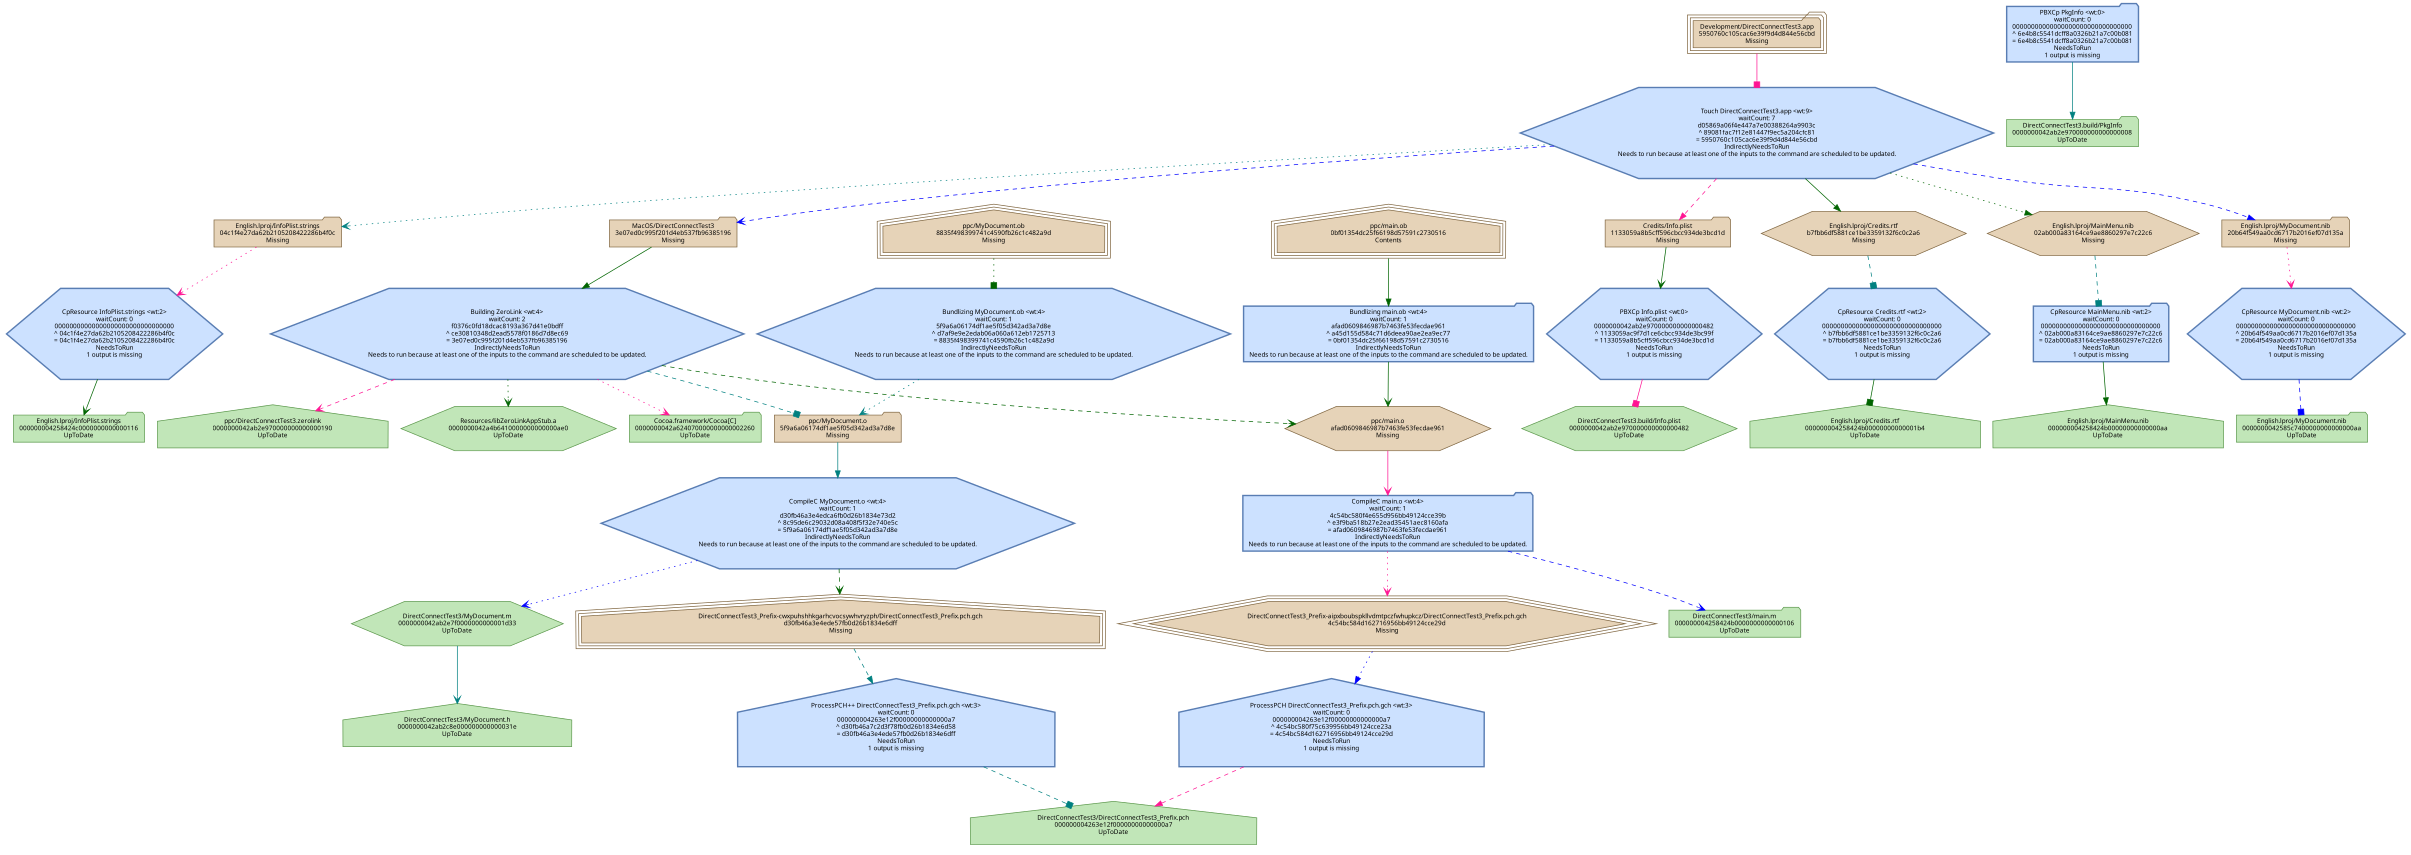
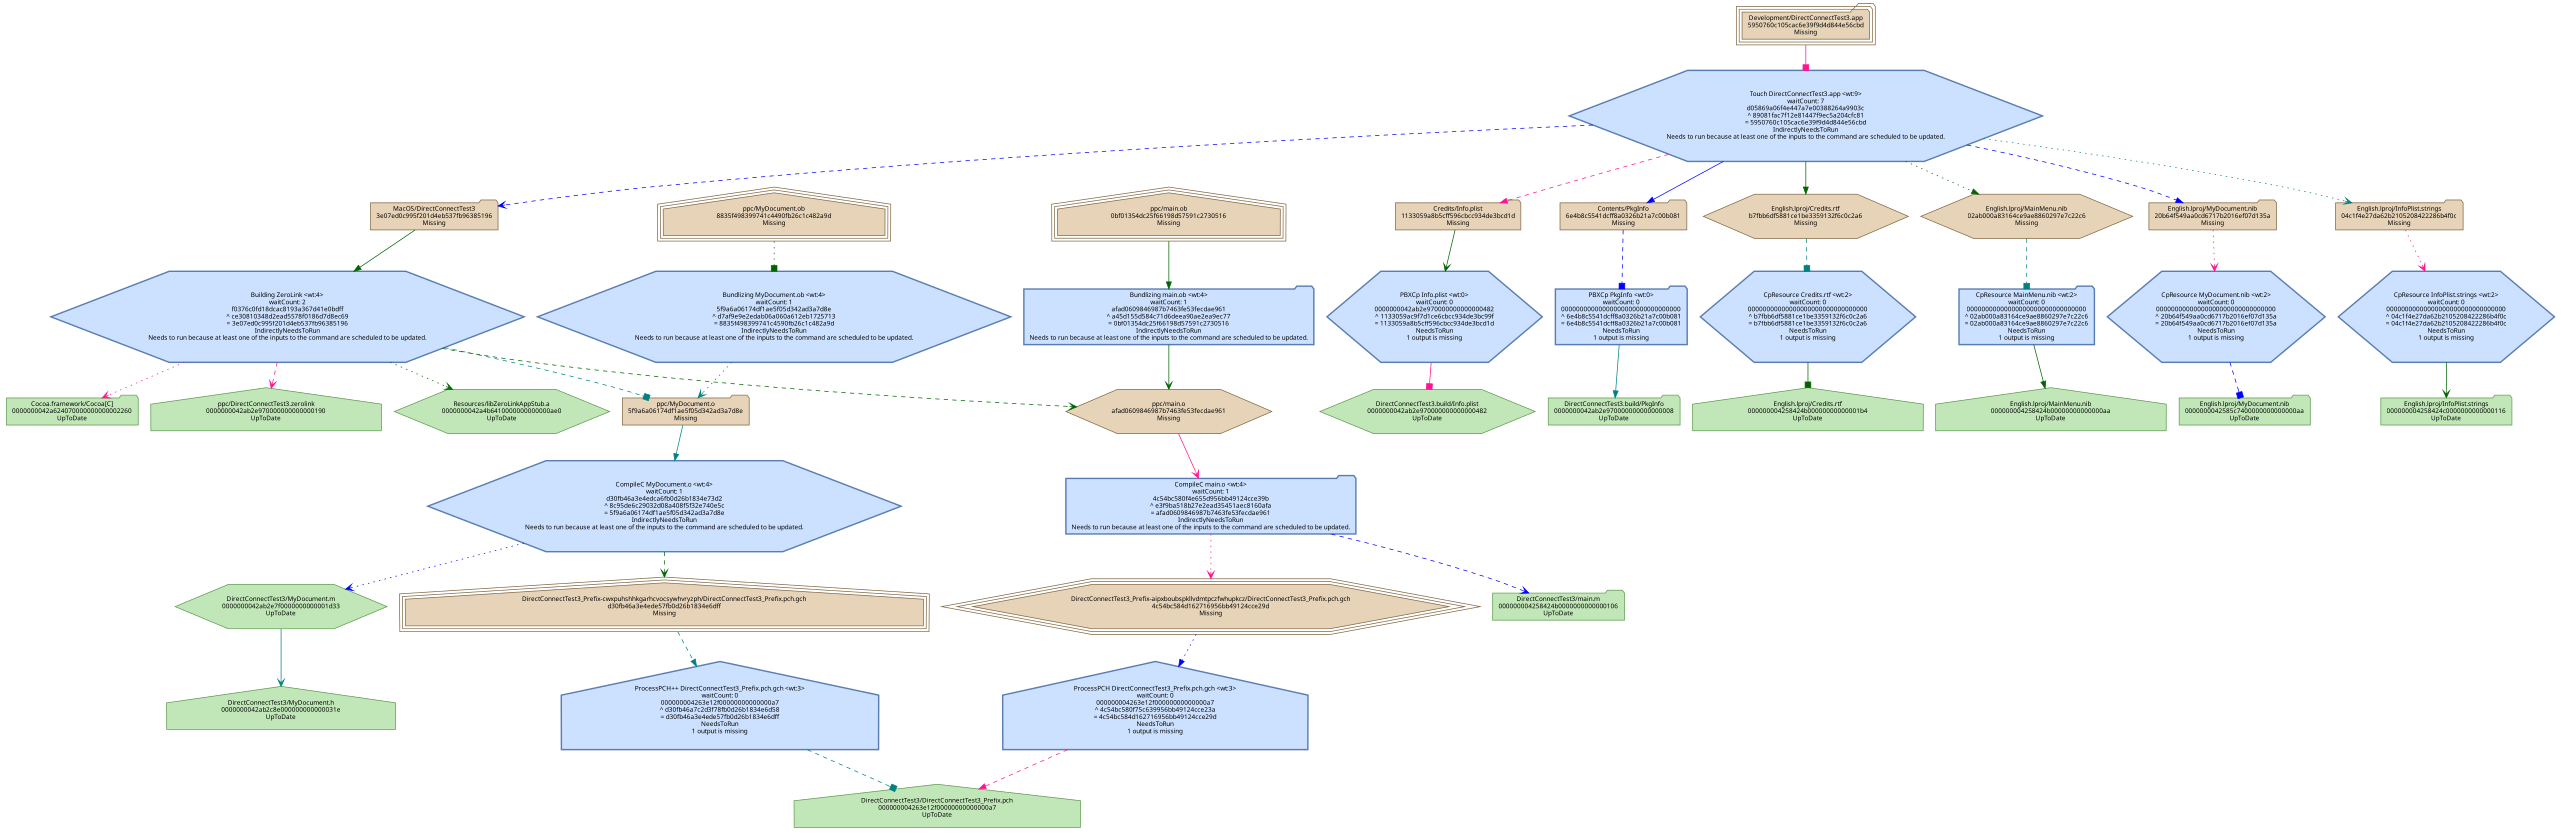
node "Contents/PkgInfo 6e4b8c5541dcff8a0326b21a7c00b081 Missing": added
node "ppc/MyDocument.ob 8835f498399741c4590fb26c1c482a9d Missing": label "ppc/MyDocument.ob 8835f498399741c4590fb26c1c482a9d Missing" -> "ppc/MyDocument.ob 8835f498399741c4490fb26c1c482a9d Missing"
node "ppc/main.ob 0bf01354dc25f66198d57591c2730516 Contents": label "ppc/main.ob 0bf01354dc25f66198d57591c2730516 Contents" -> "ppc/main.ob 0bf01354dc25f66198d57591c2730516 Missing"
